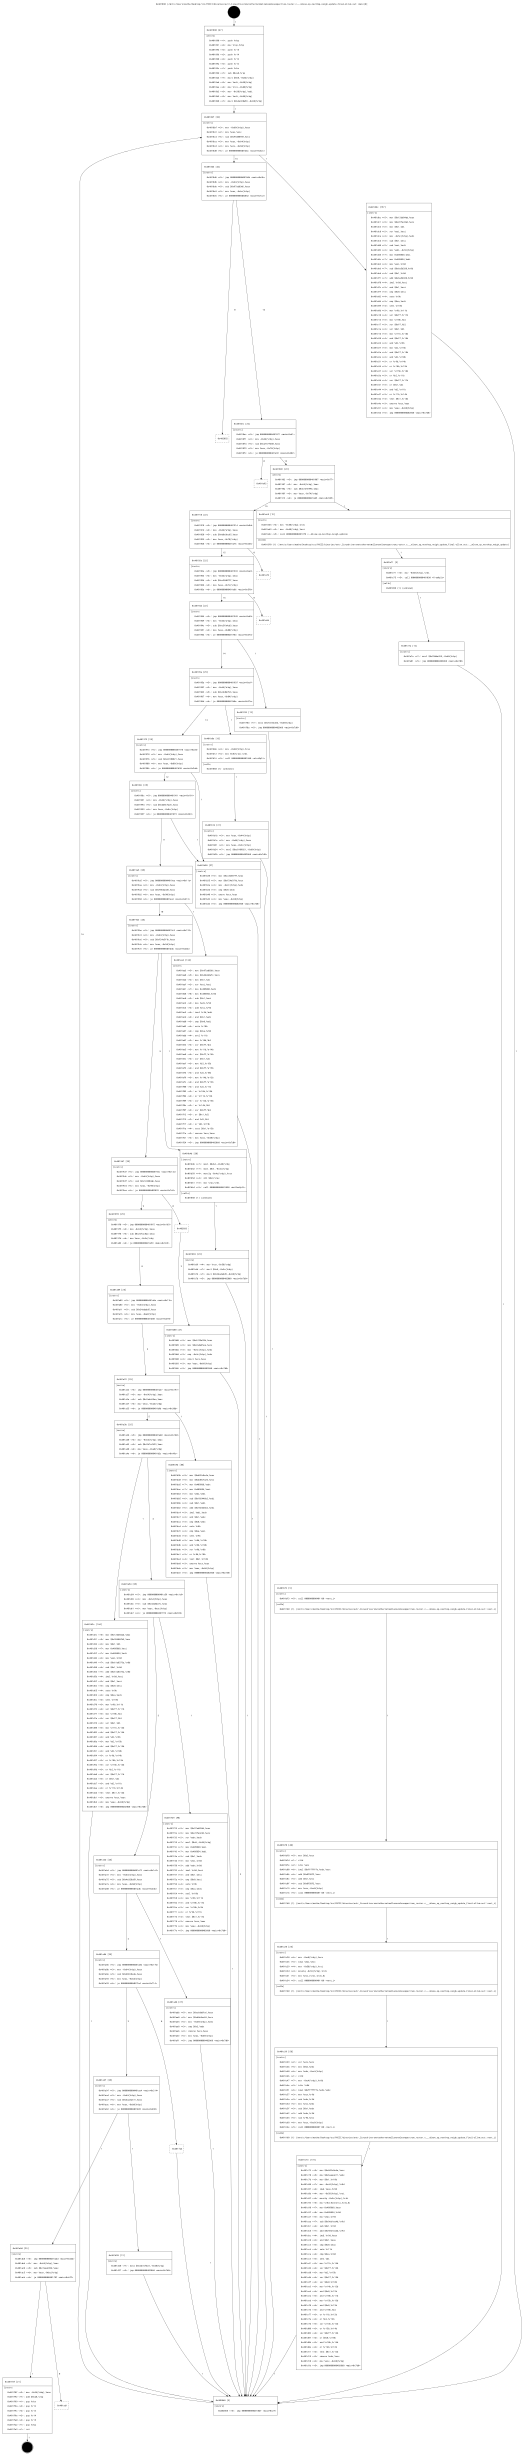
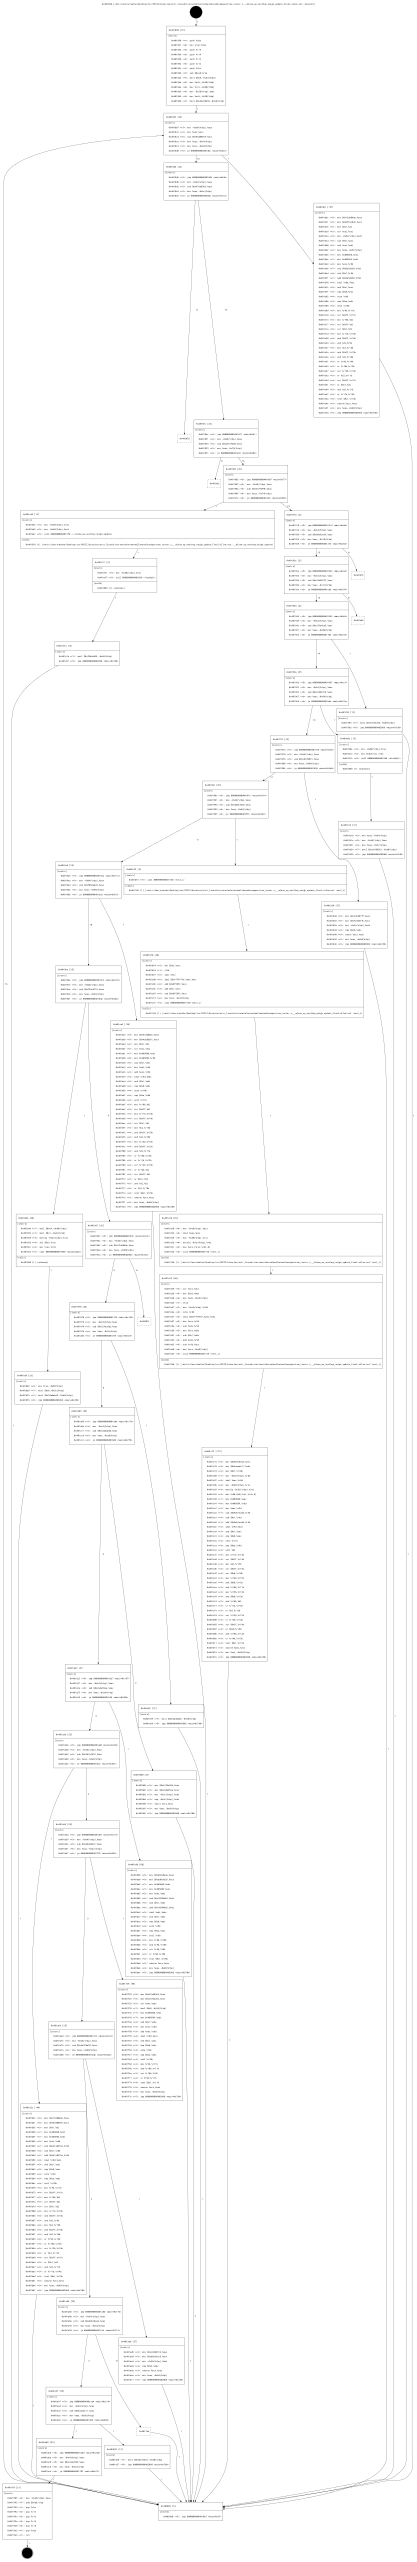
edge "0x40198c [25]" -> "0x401b30 [27]": now "0x40198c [25]" -> "0x401bf3 [5]"
edge "0x402033" -> "0x401b80 [27]": now "0x401a09 [25]" -> "0x401b80 [27]"
node "0x401e59 [12]": added
node "0x401ad1": removed
